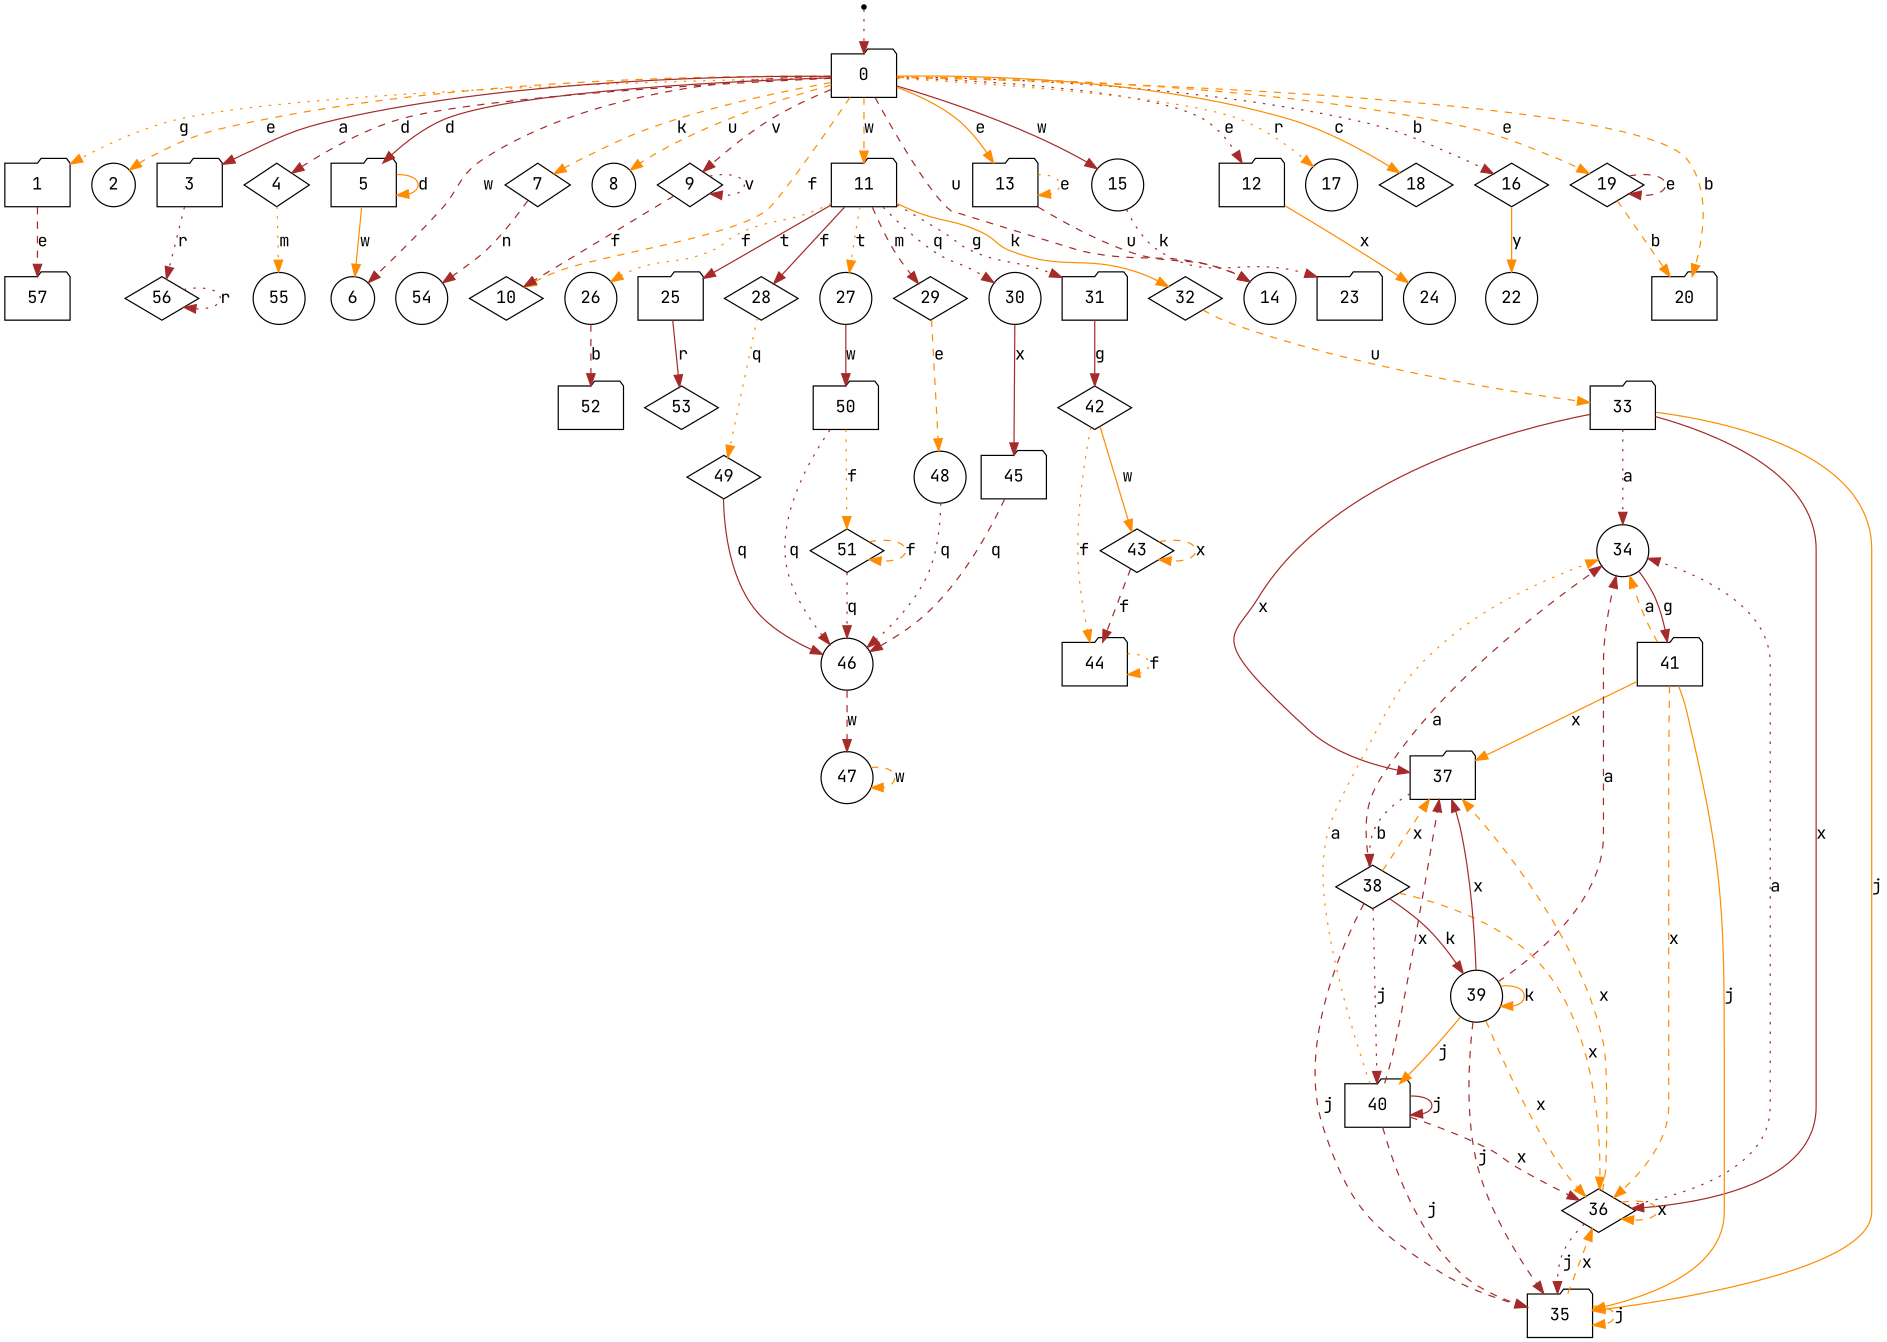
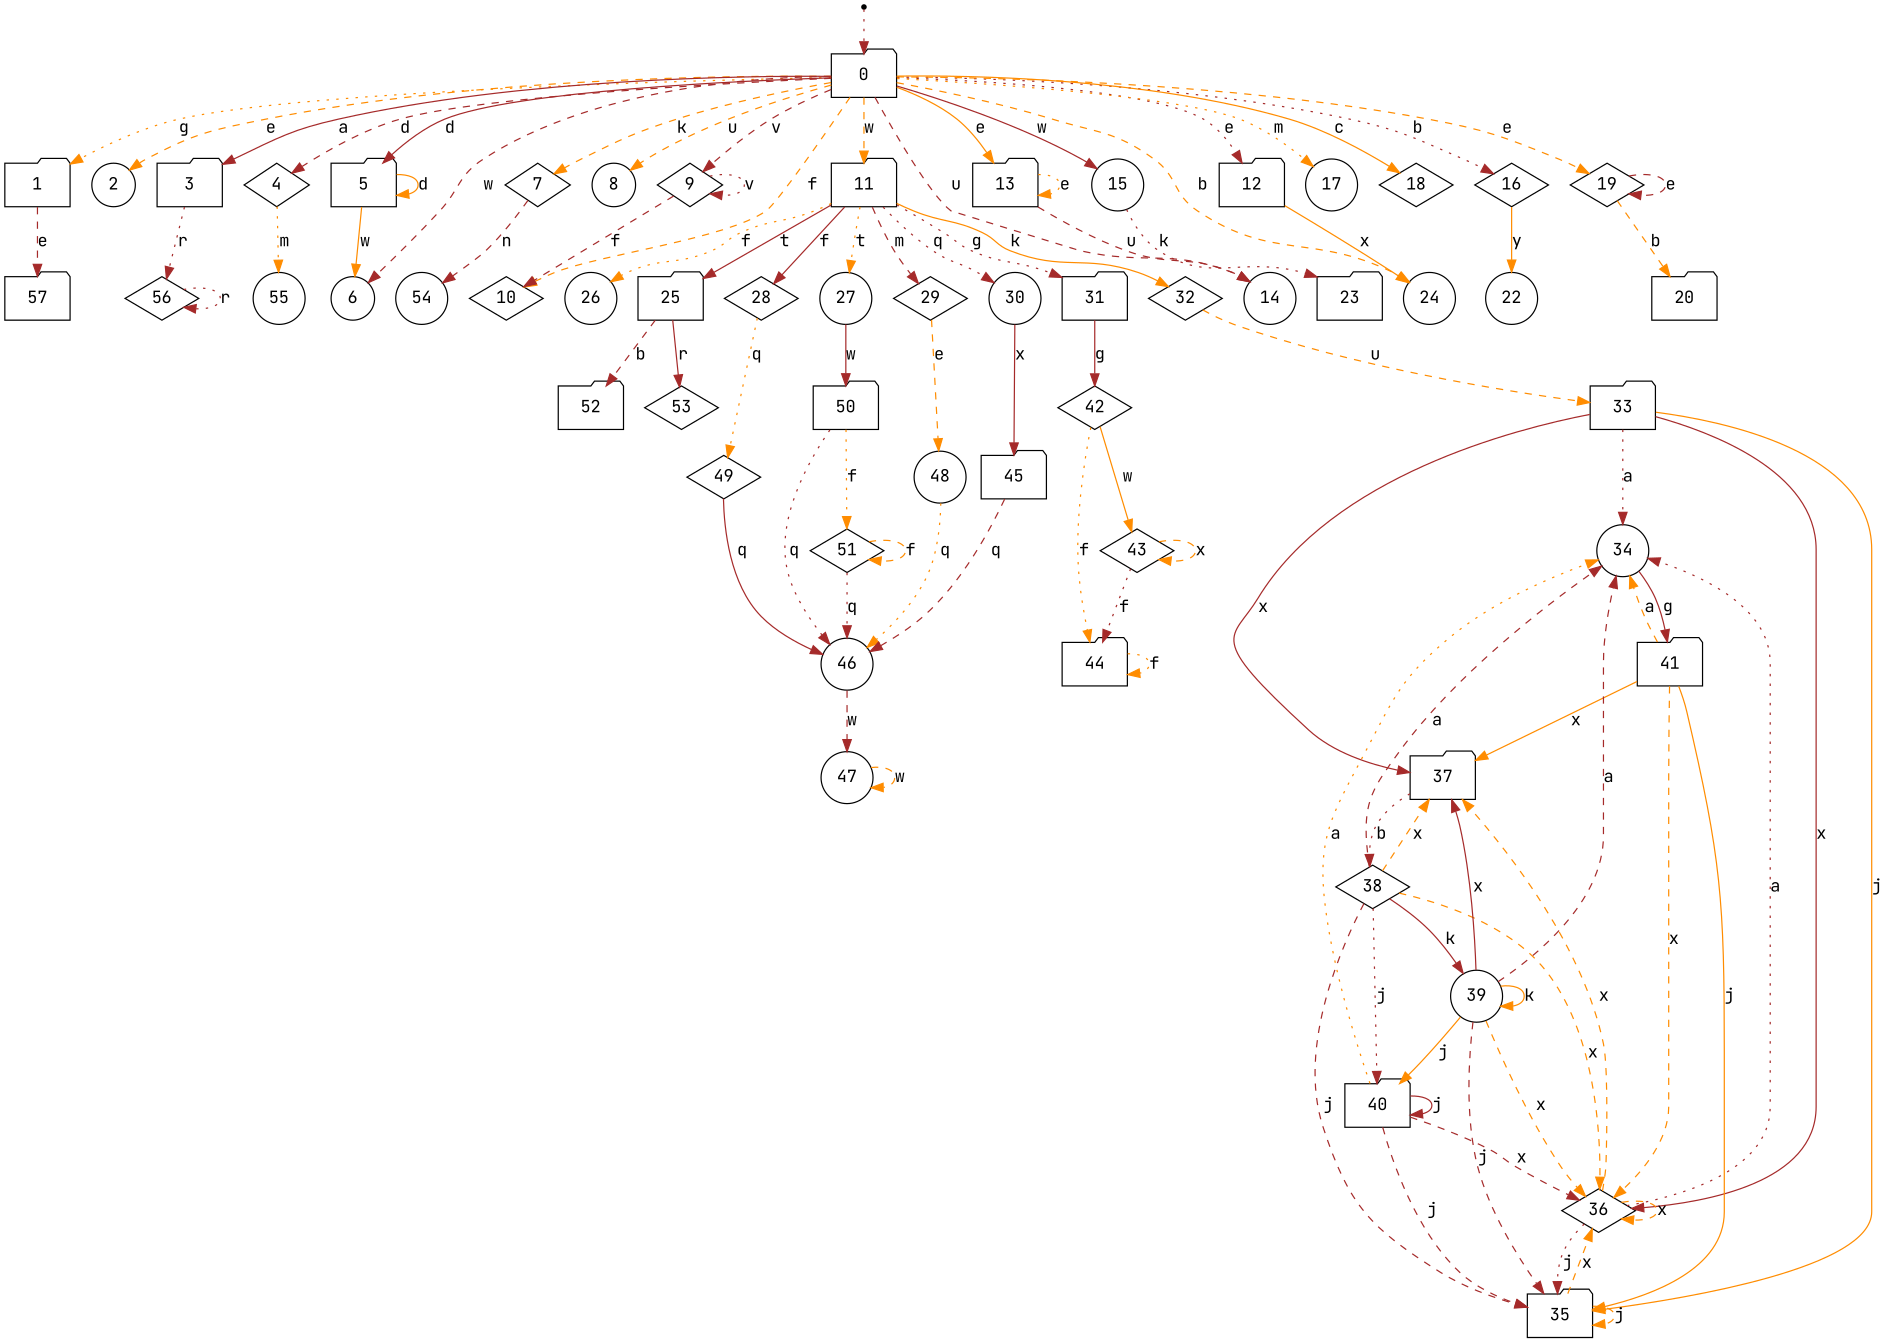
edge "0" -> "20": now "0" -> "24"
edge "0" -> "17": label "r" -> "m"
edge "26" -> "52": now "25" -> "52"
edge "48" -> "46": color brown -> darkorange
edge "43" -> "44": style dashed -> dotted
edge "40" -> "37": removed, label "x"
